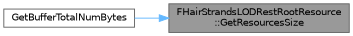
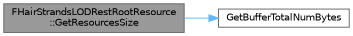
edge "GetBufferTotalNumBytes" -> "FHairStrandsLODRestRootResource ::GetResourcesSize": reversed
